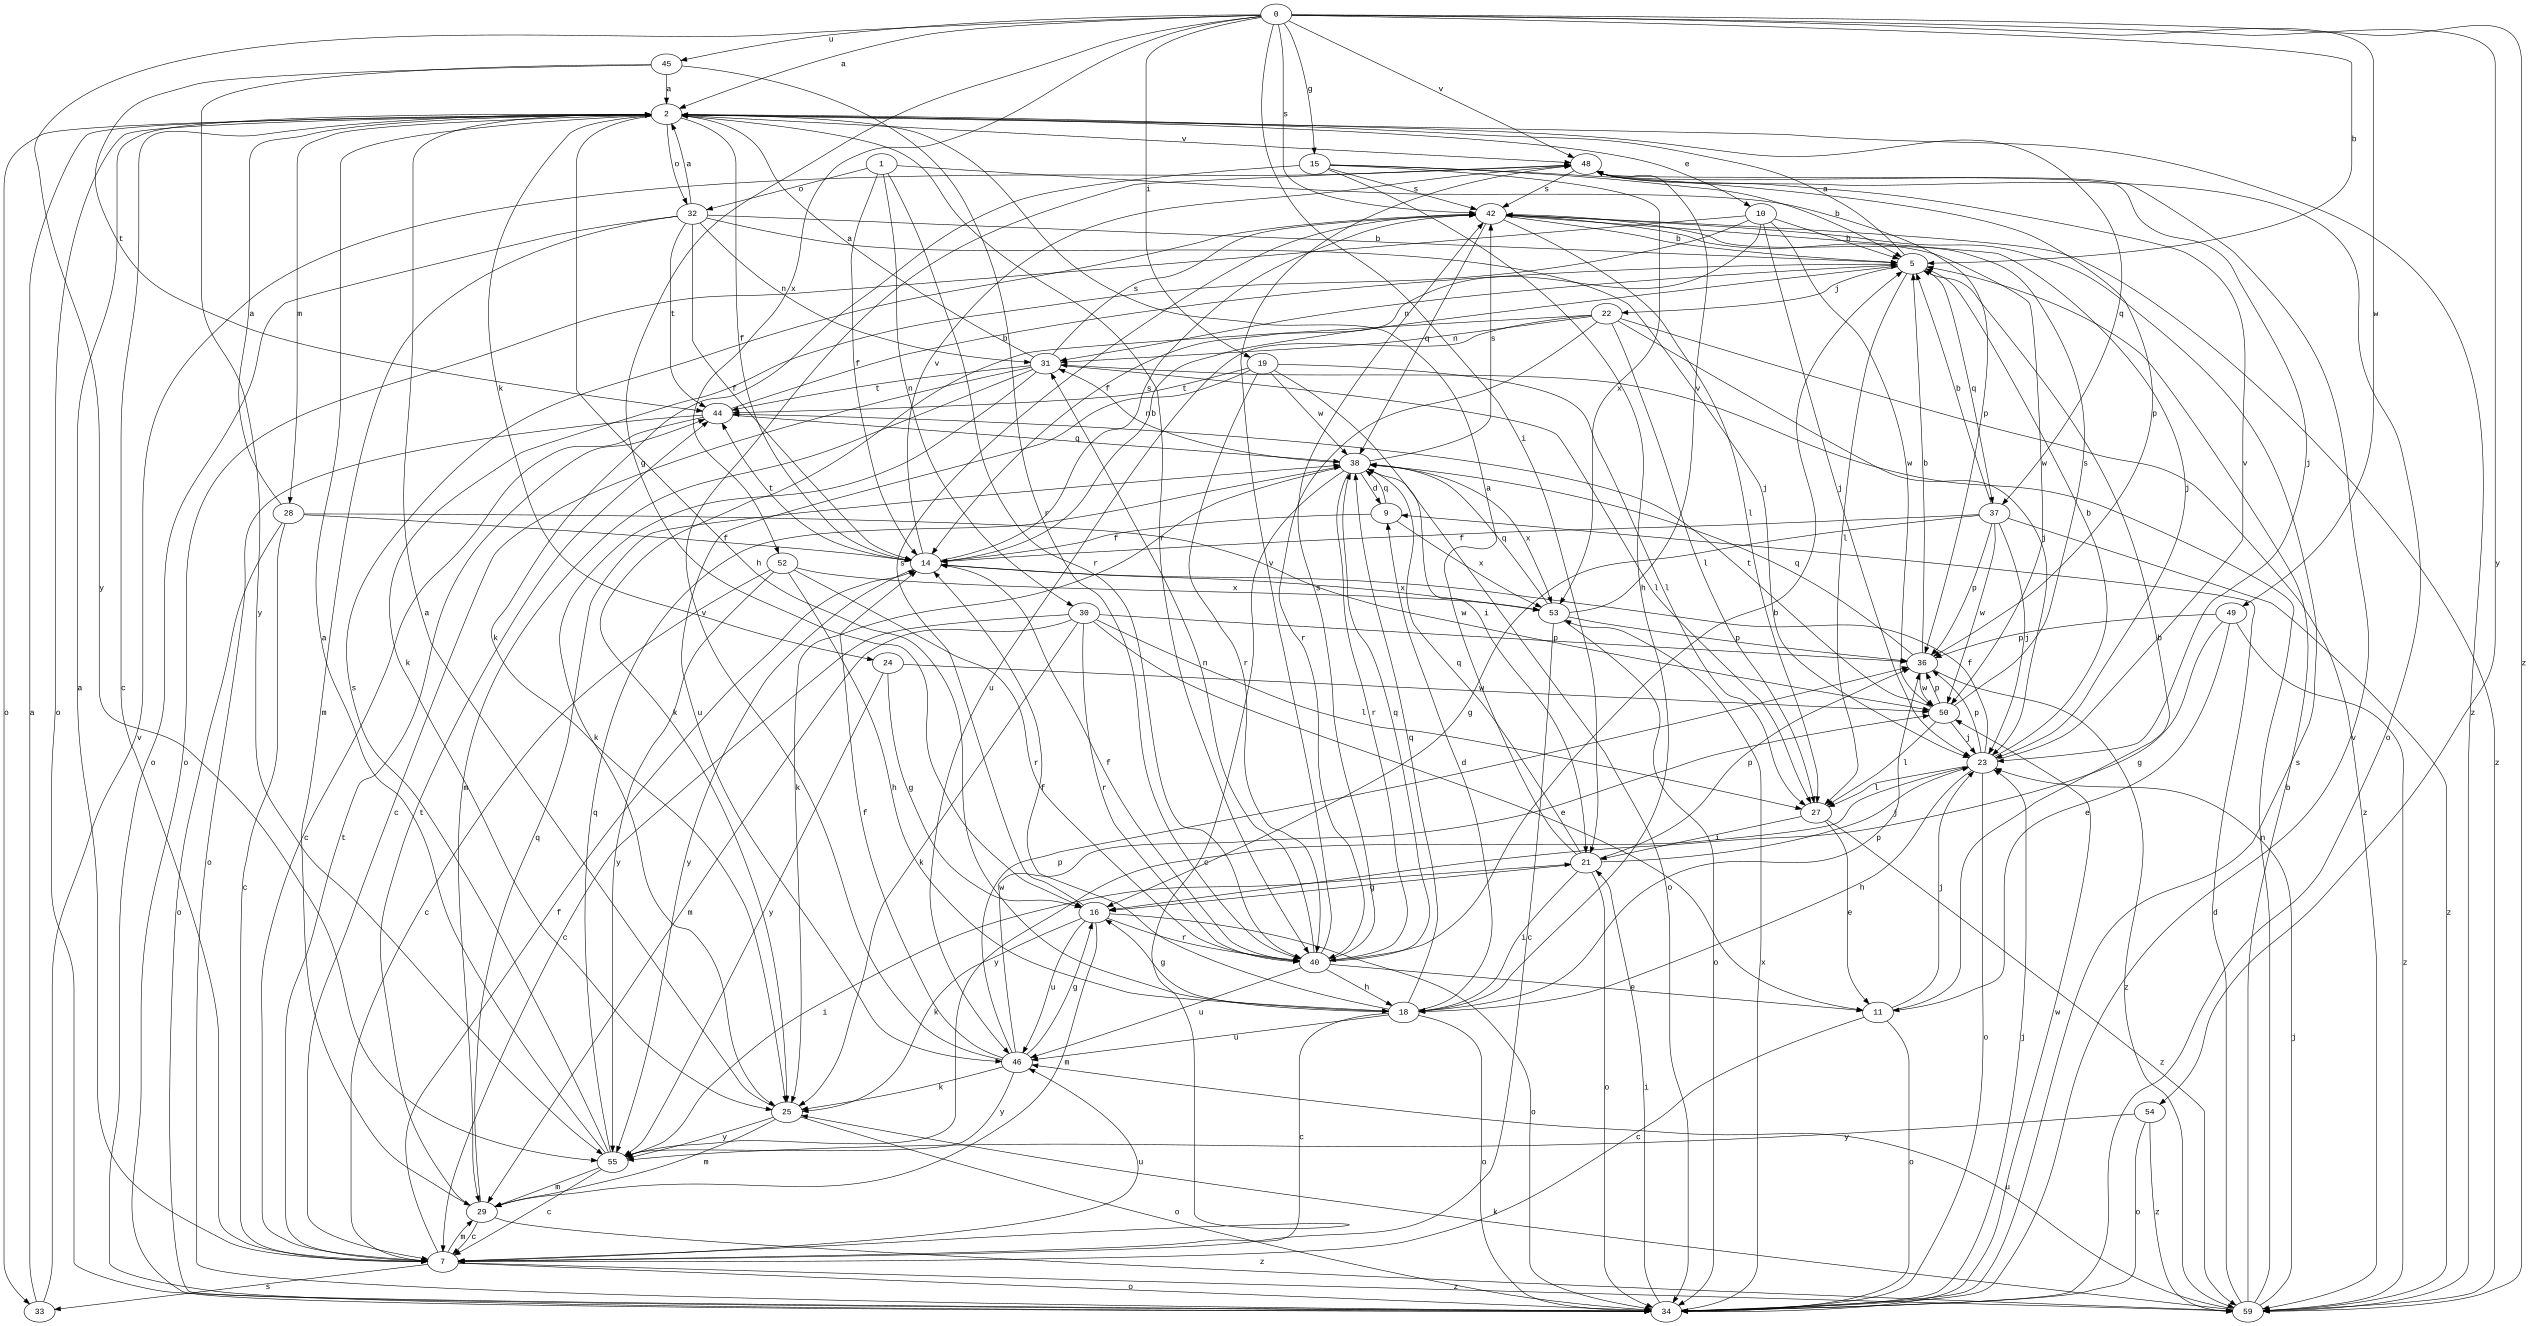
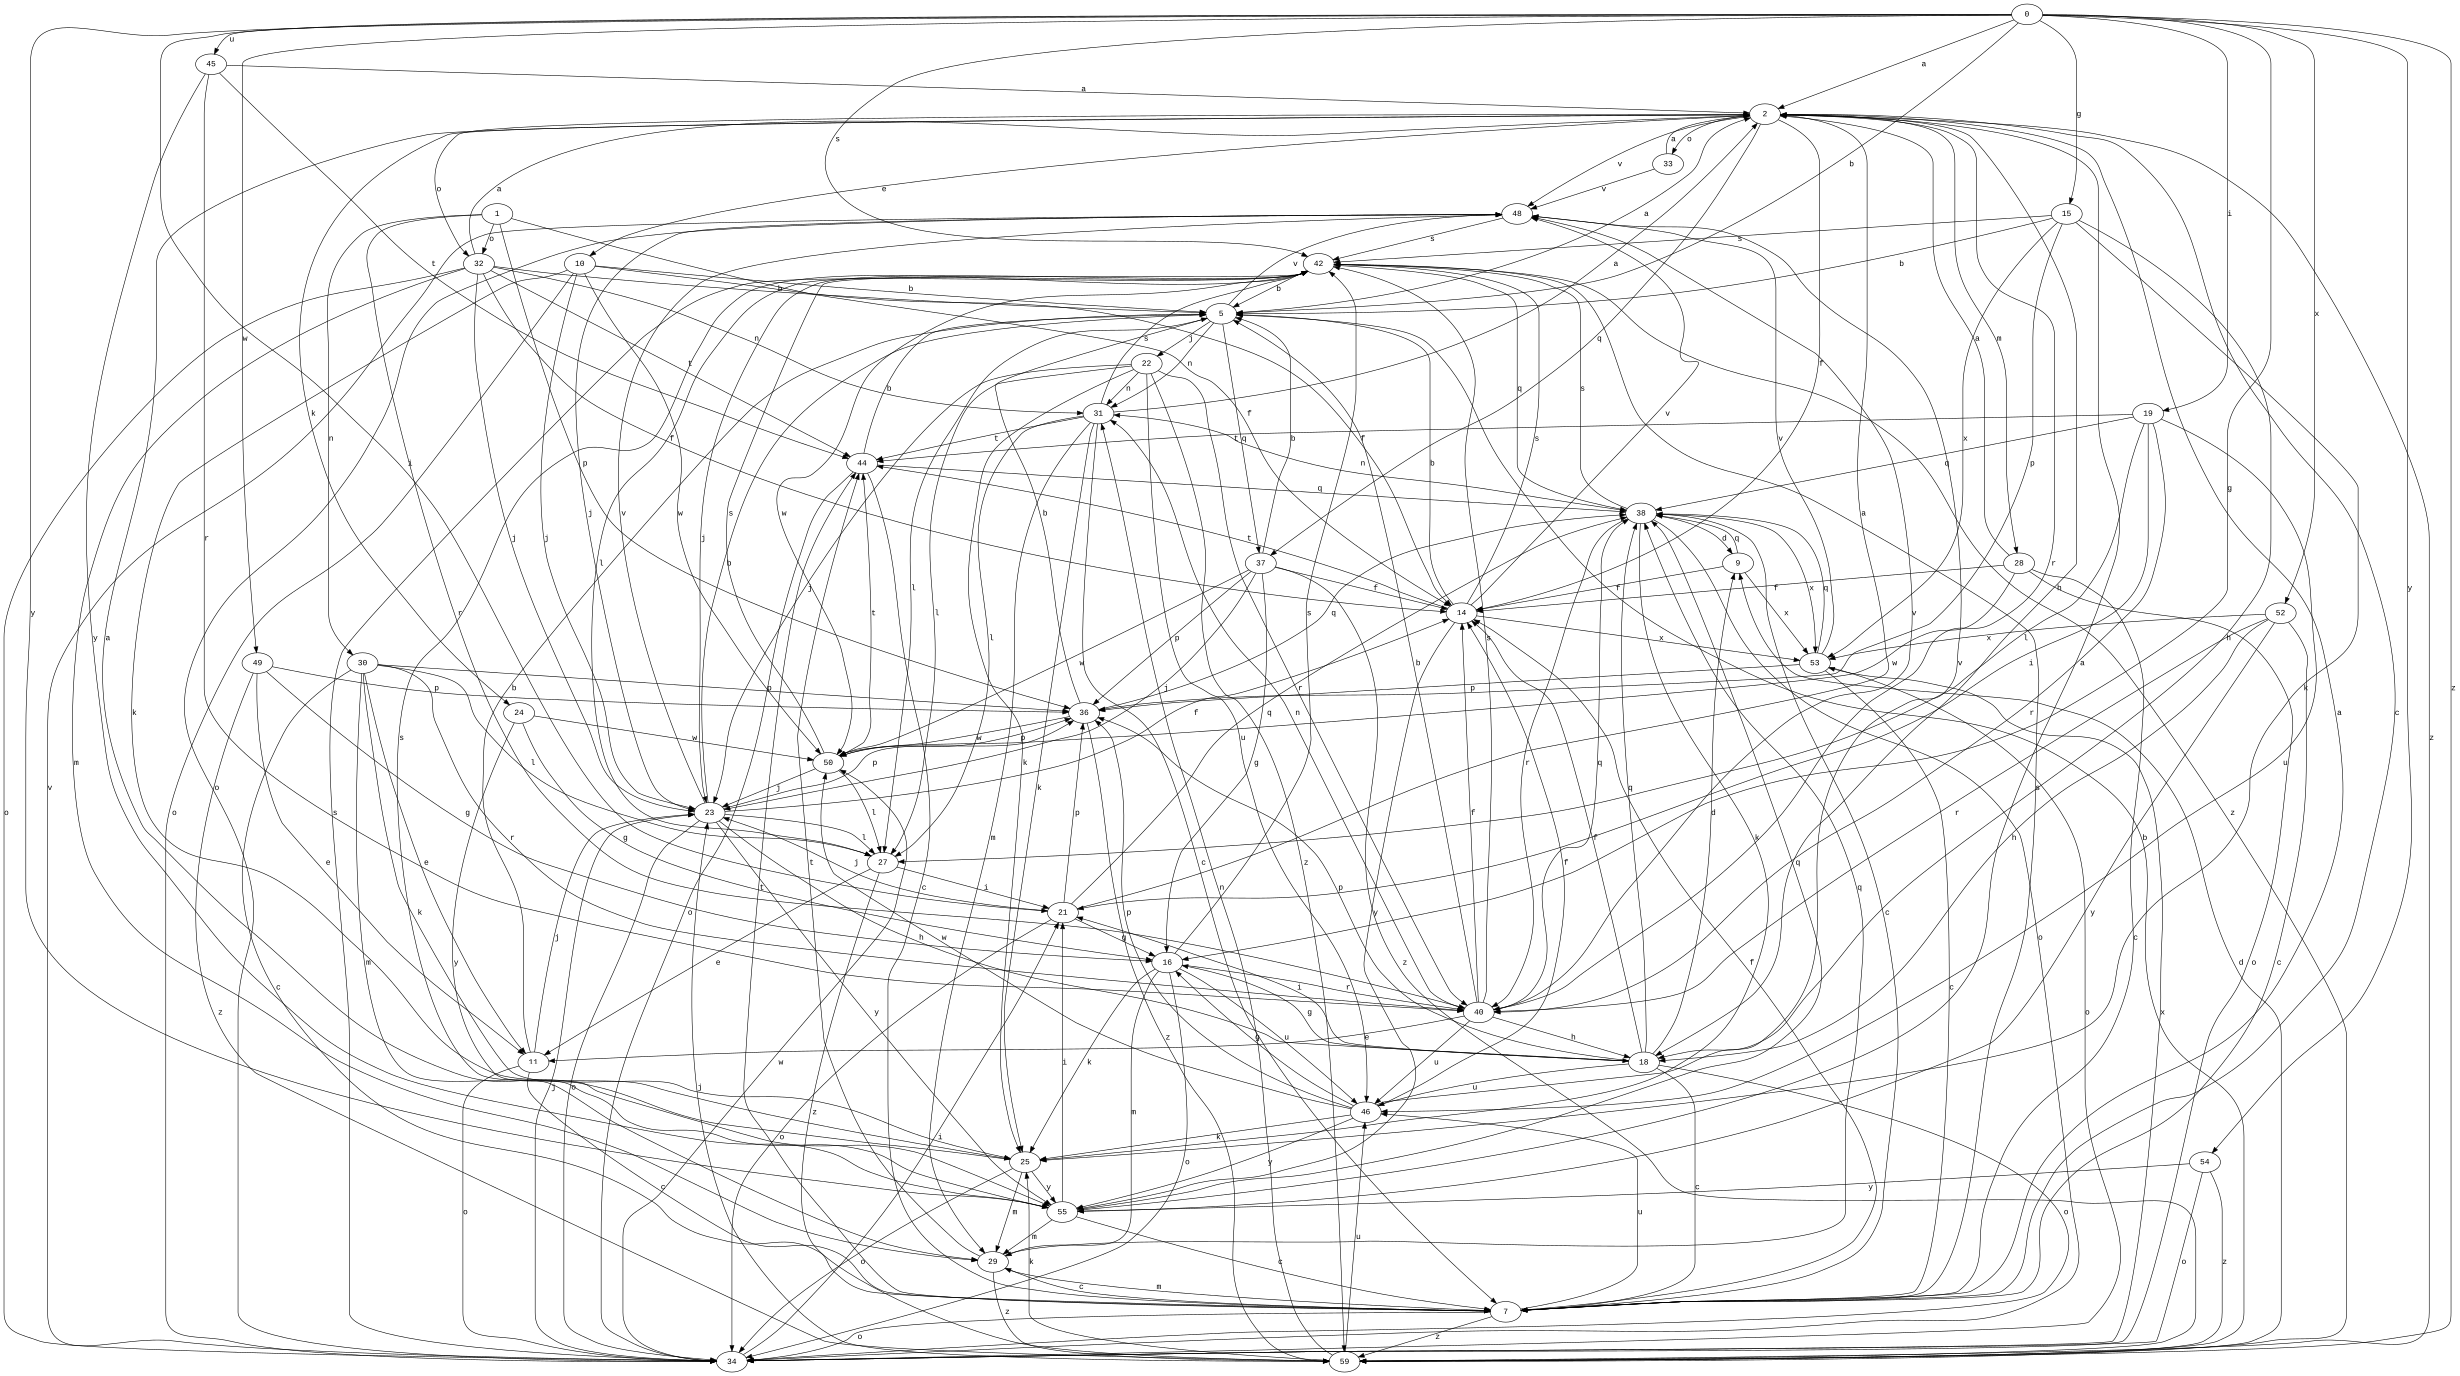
edge "0" -> "48": now "5" -> "48"
edge "19" -> "38": label "w" -> "q"
edge "21" -> "18": reversed
edge "2" -> "34": removed, label "o"
edge "7" -> "33": now "7" -> "42"
